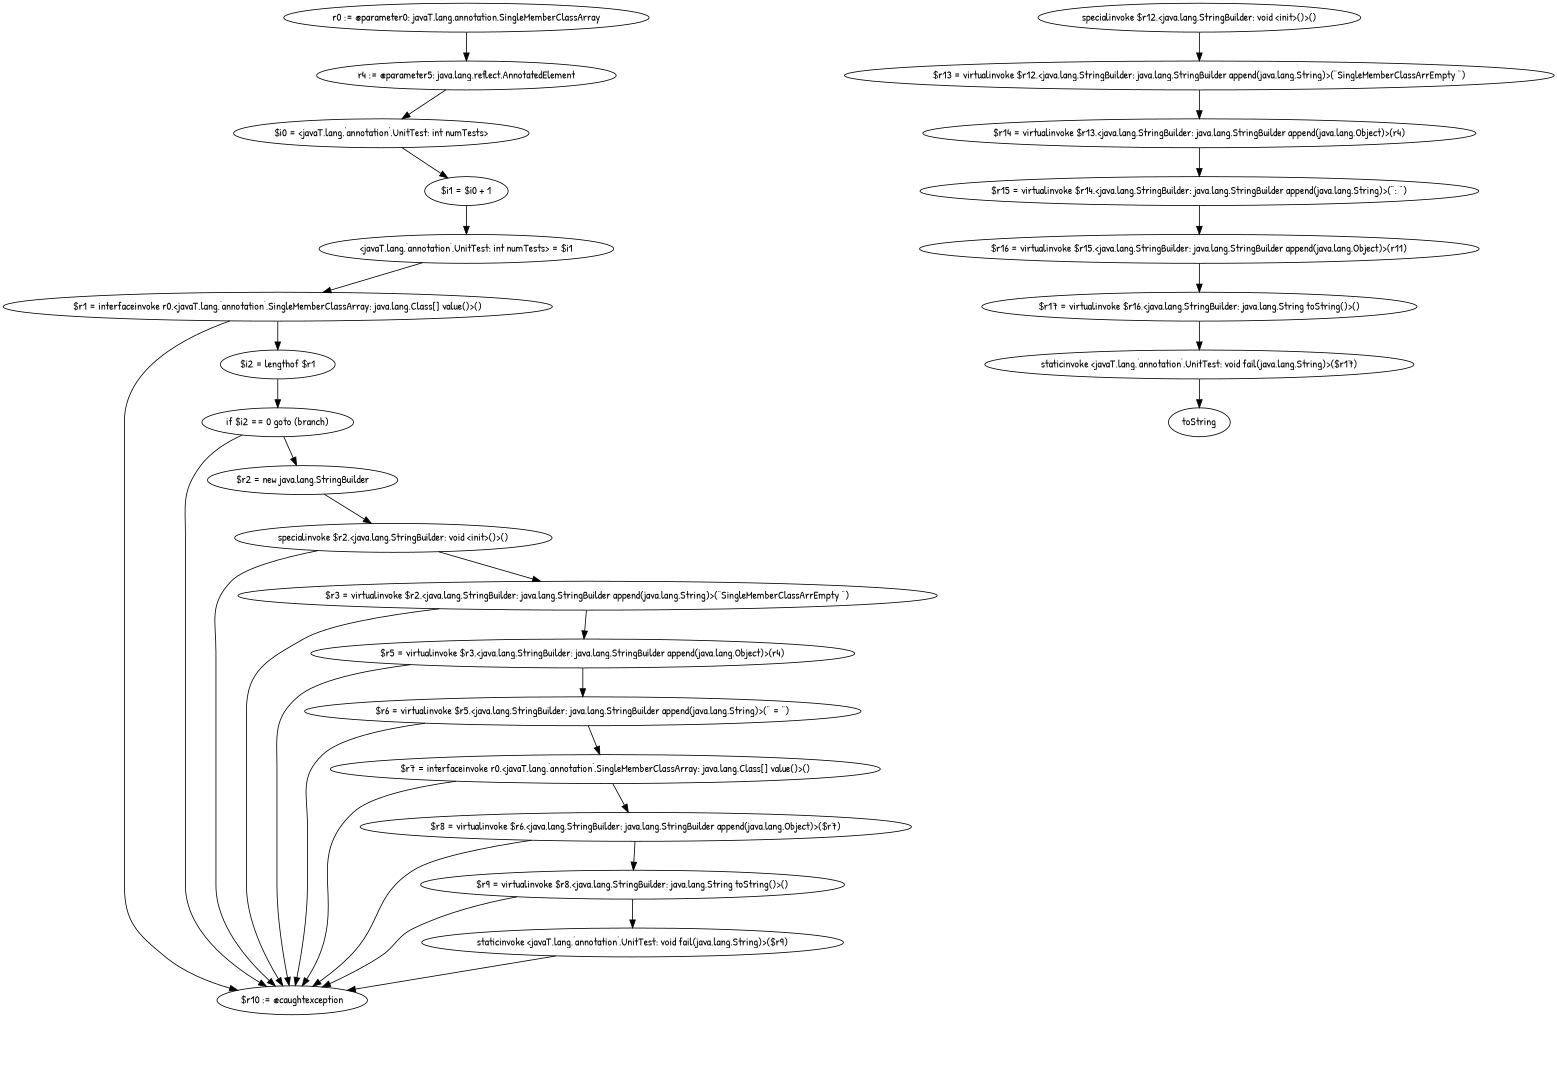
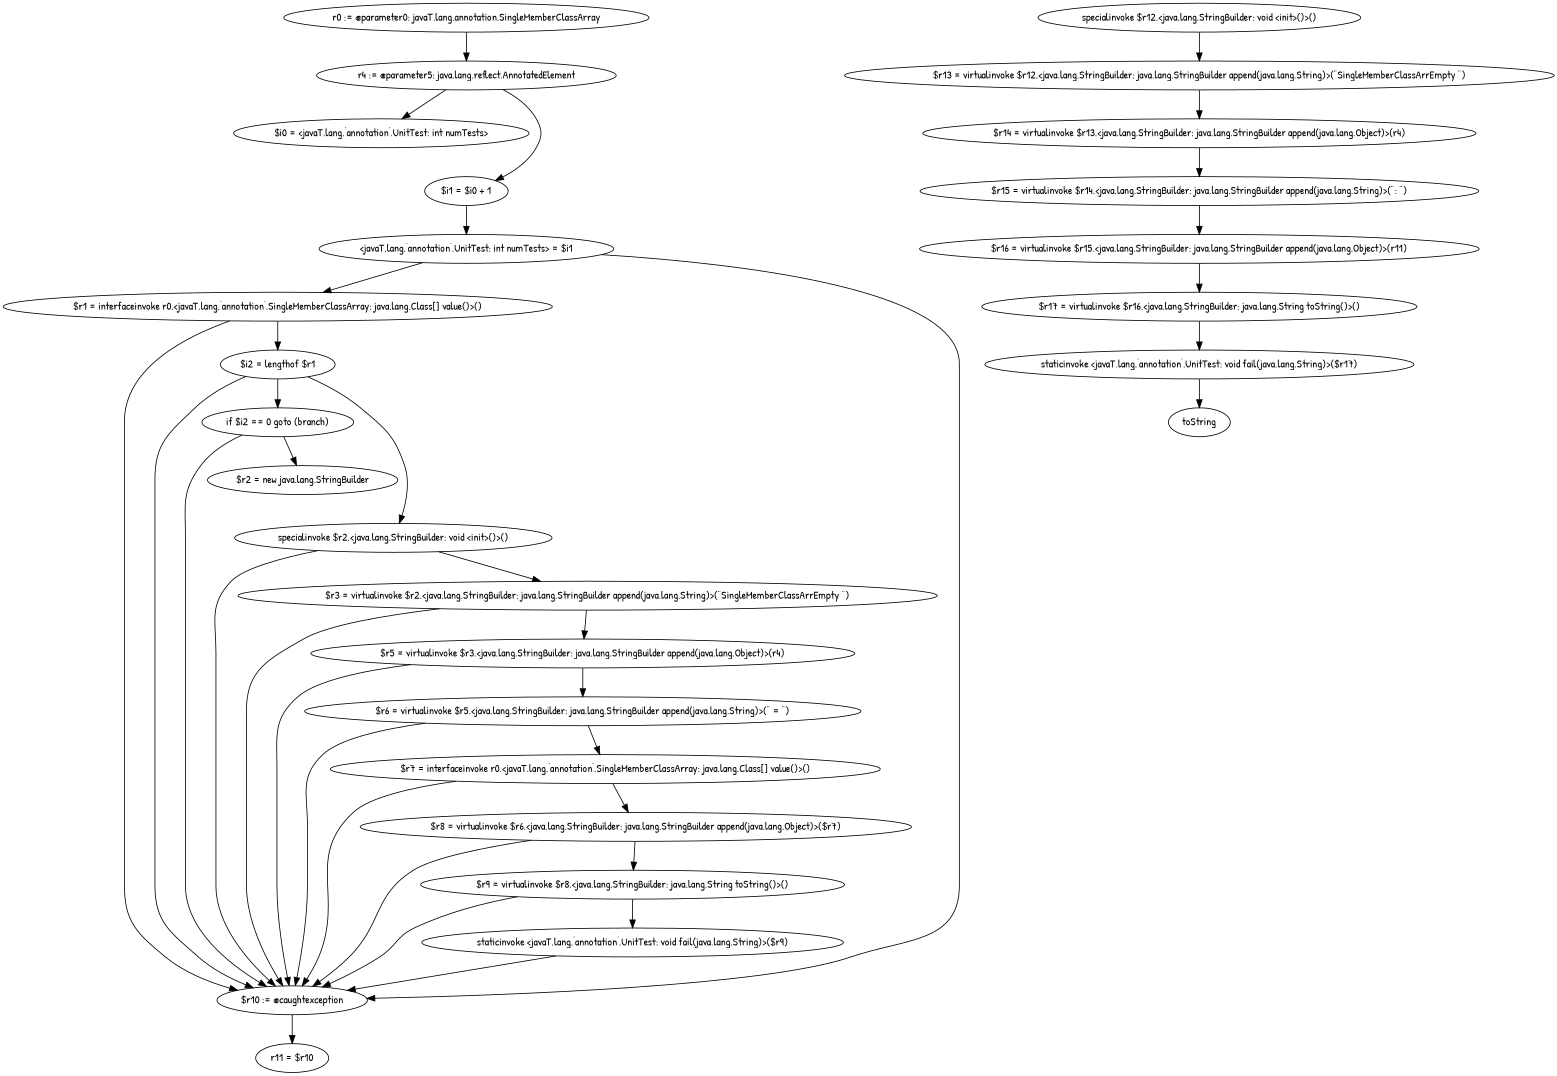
edge "$i0 = <javaT.lang.'annotation'.UnitTest: int numTests>" -> "$i1 = $i0 + 1": now "r4 := @parameter5: java.lang.reflect.AnnotatedElement" -> "$i1 = $i0 + 1"
edge "$r2 = new java.lang.StringBuilder" -> "specialinvoke $r2.<java.lang.StringBuilder: void <init>()>()": now "$i2 = lengthof $r1" -> "specialinvoke $r2.<java.lang.StringBuilder: void <init>()>()"
edge "$i2 = lengthof $r1" -> "$r10 := @caughtexception": added
edge "<javaT.lang.'annotation'.UnitTest: int numTests> = $i1" -> "$r10 := @caughtexception": added
node "r11 = $r10": added
